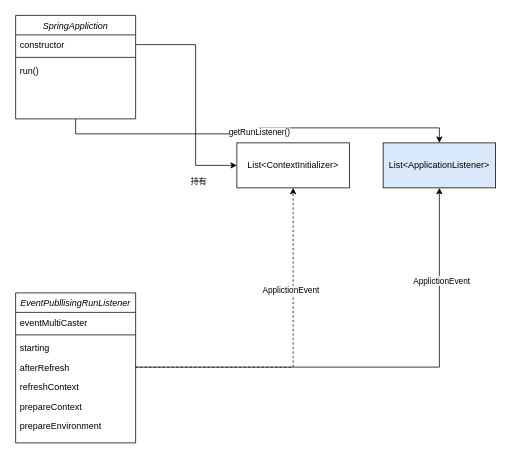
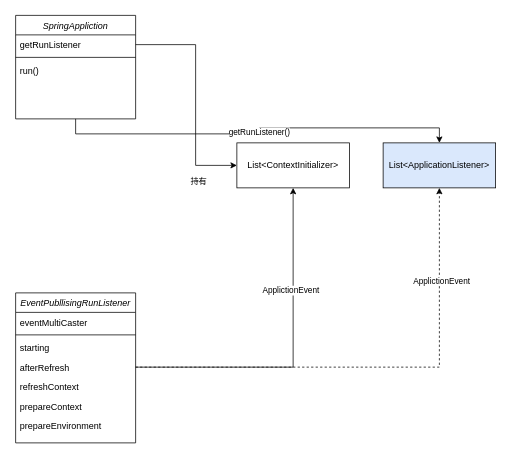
node "constructor": label "constructor" -> "getRunListener"
edge "afterRefresh" -> "List<ContextInitializer>": style dashed -> solid
edge "afterRefresh" -> "List<ApplicationListener>": style solid -> dashed
